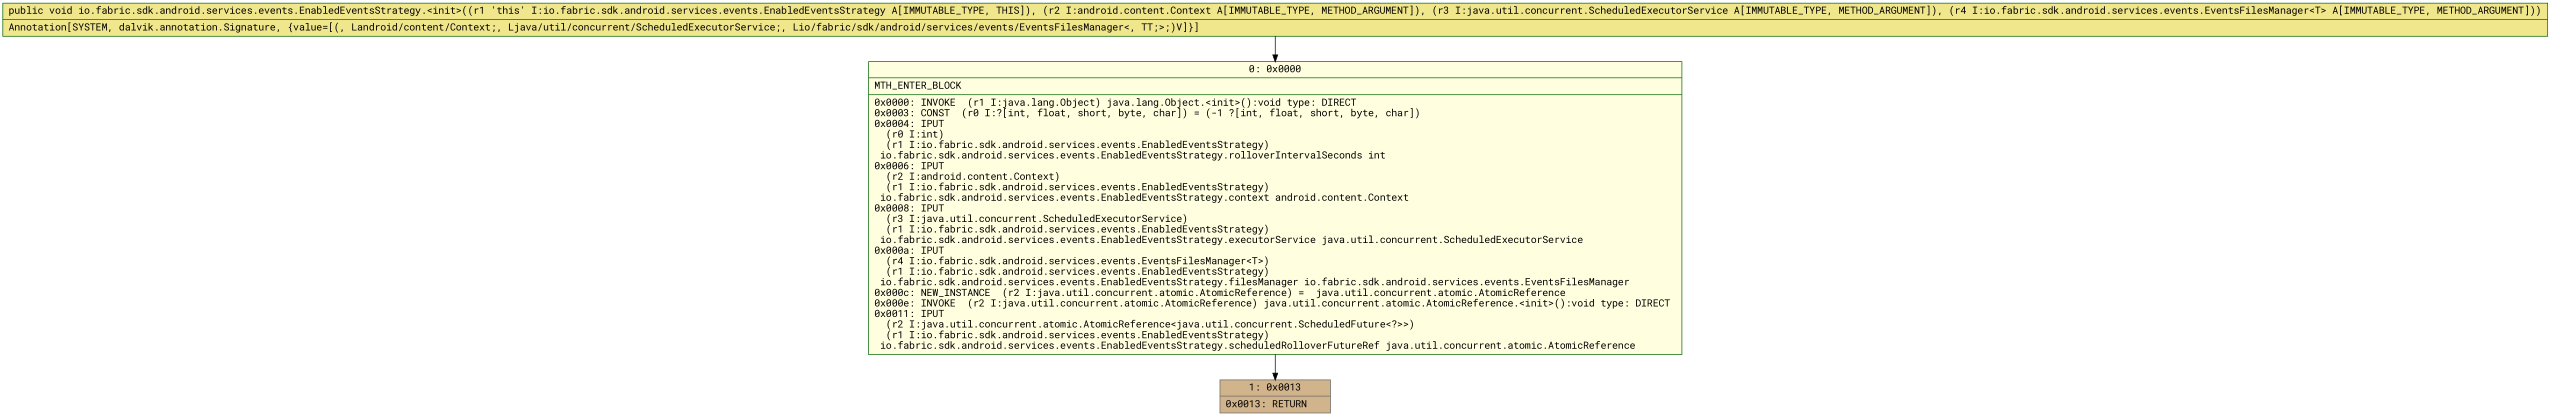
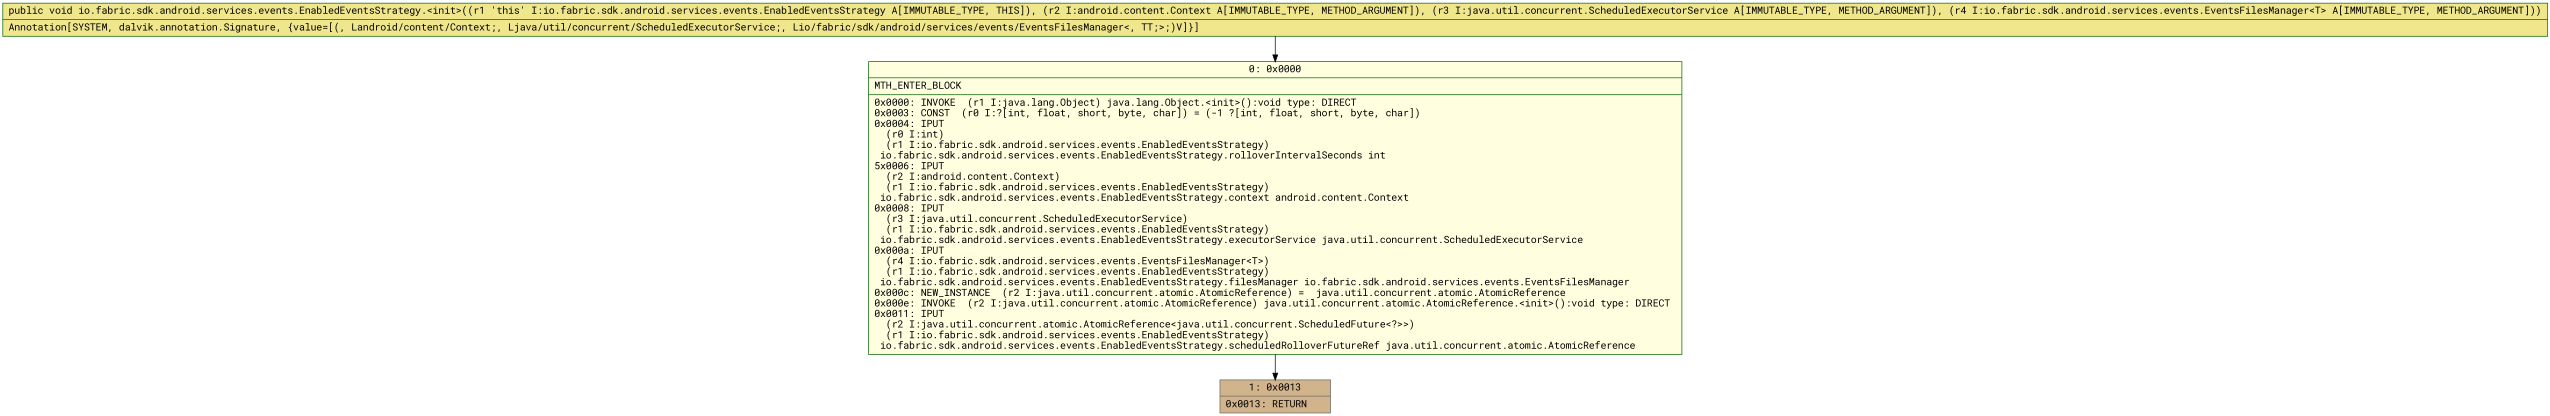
node "0: 0x0000": text "0x0006: IPUT" -> "5x0006: IPUT"
